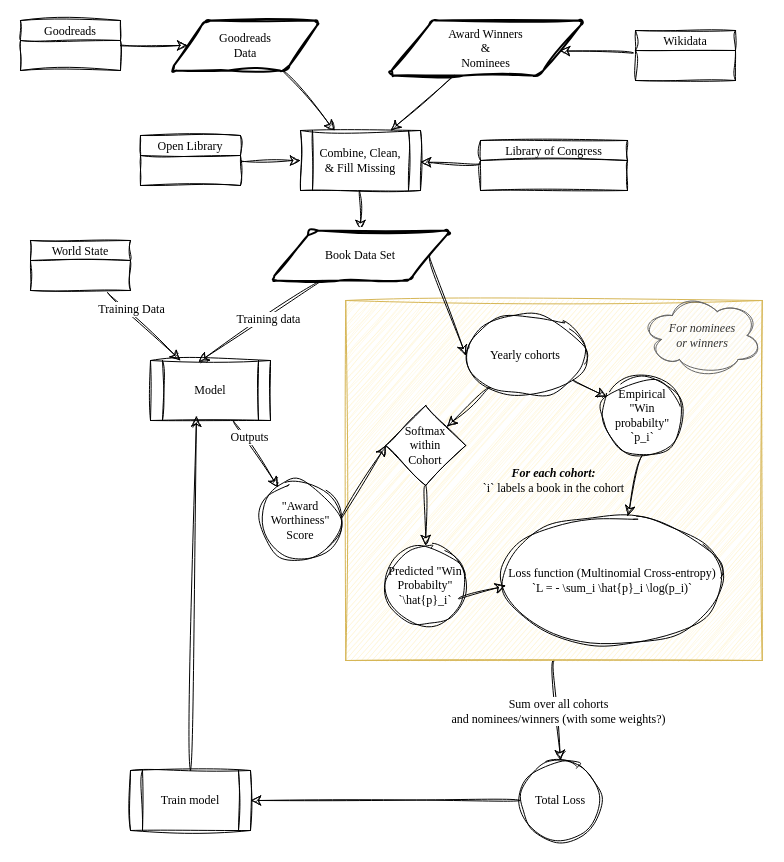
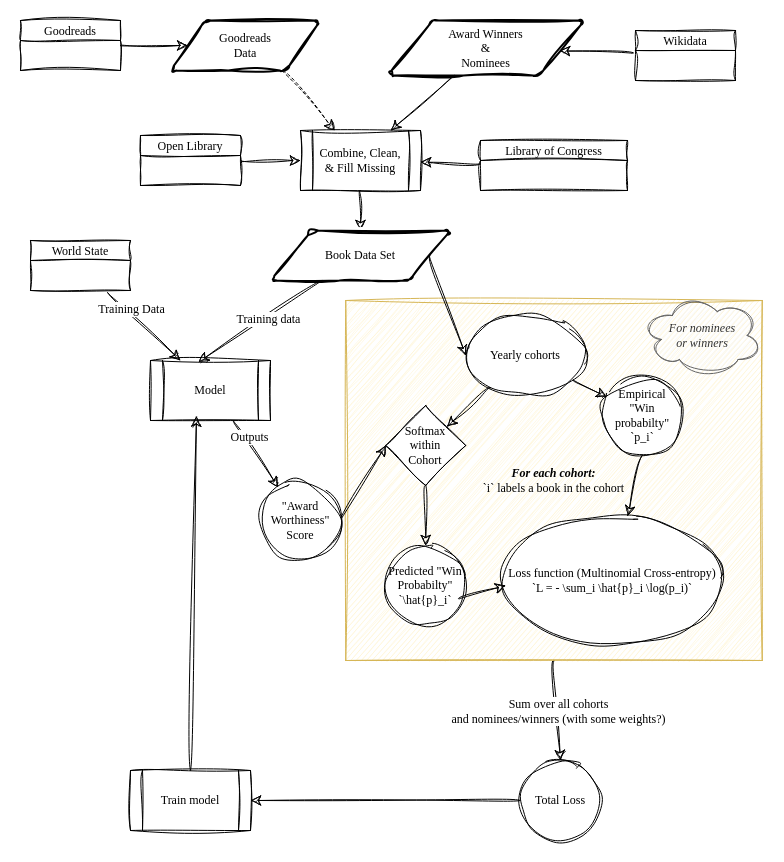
edge "Goodreads Data" -> "Combine, Clean, & Fill Missing": style solid -> dashed
